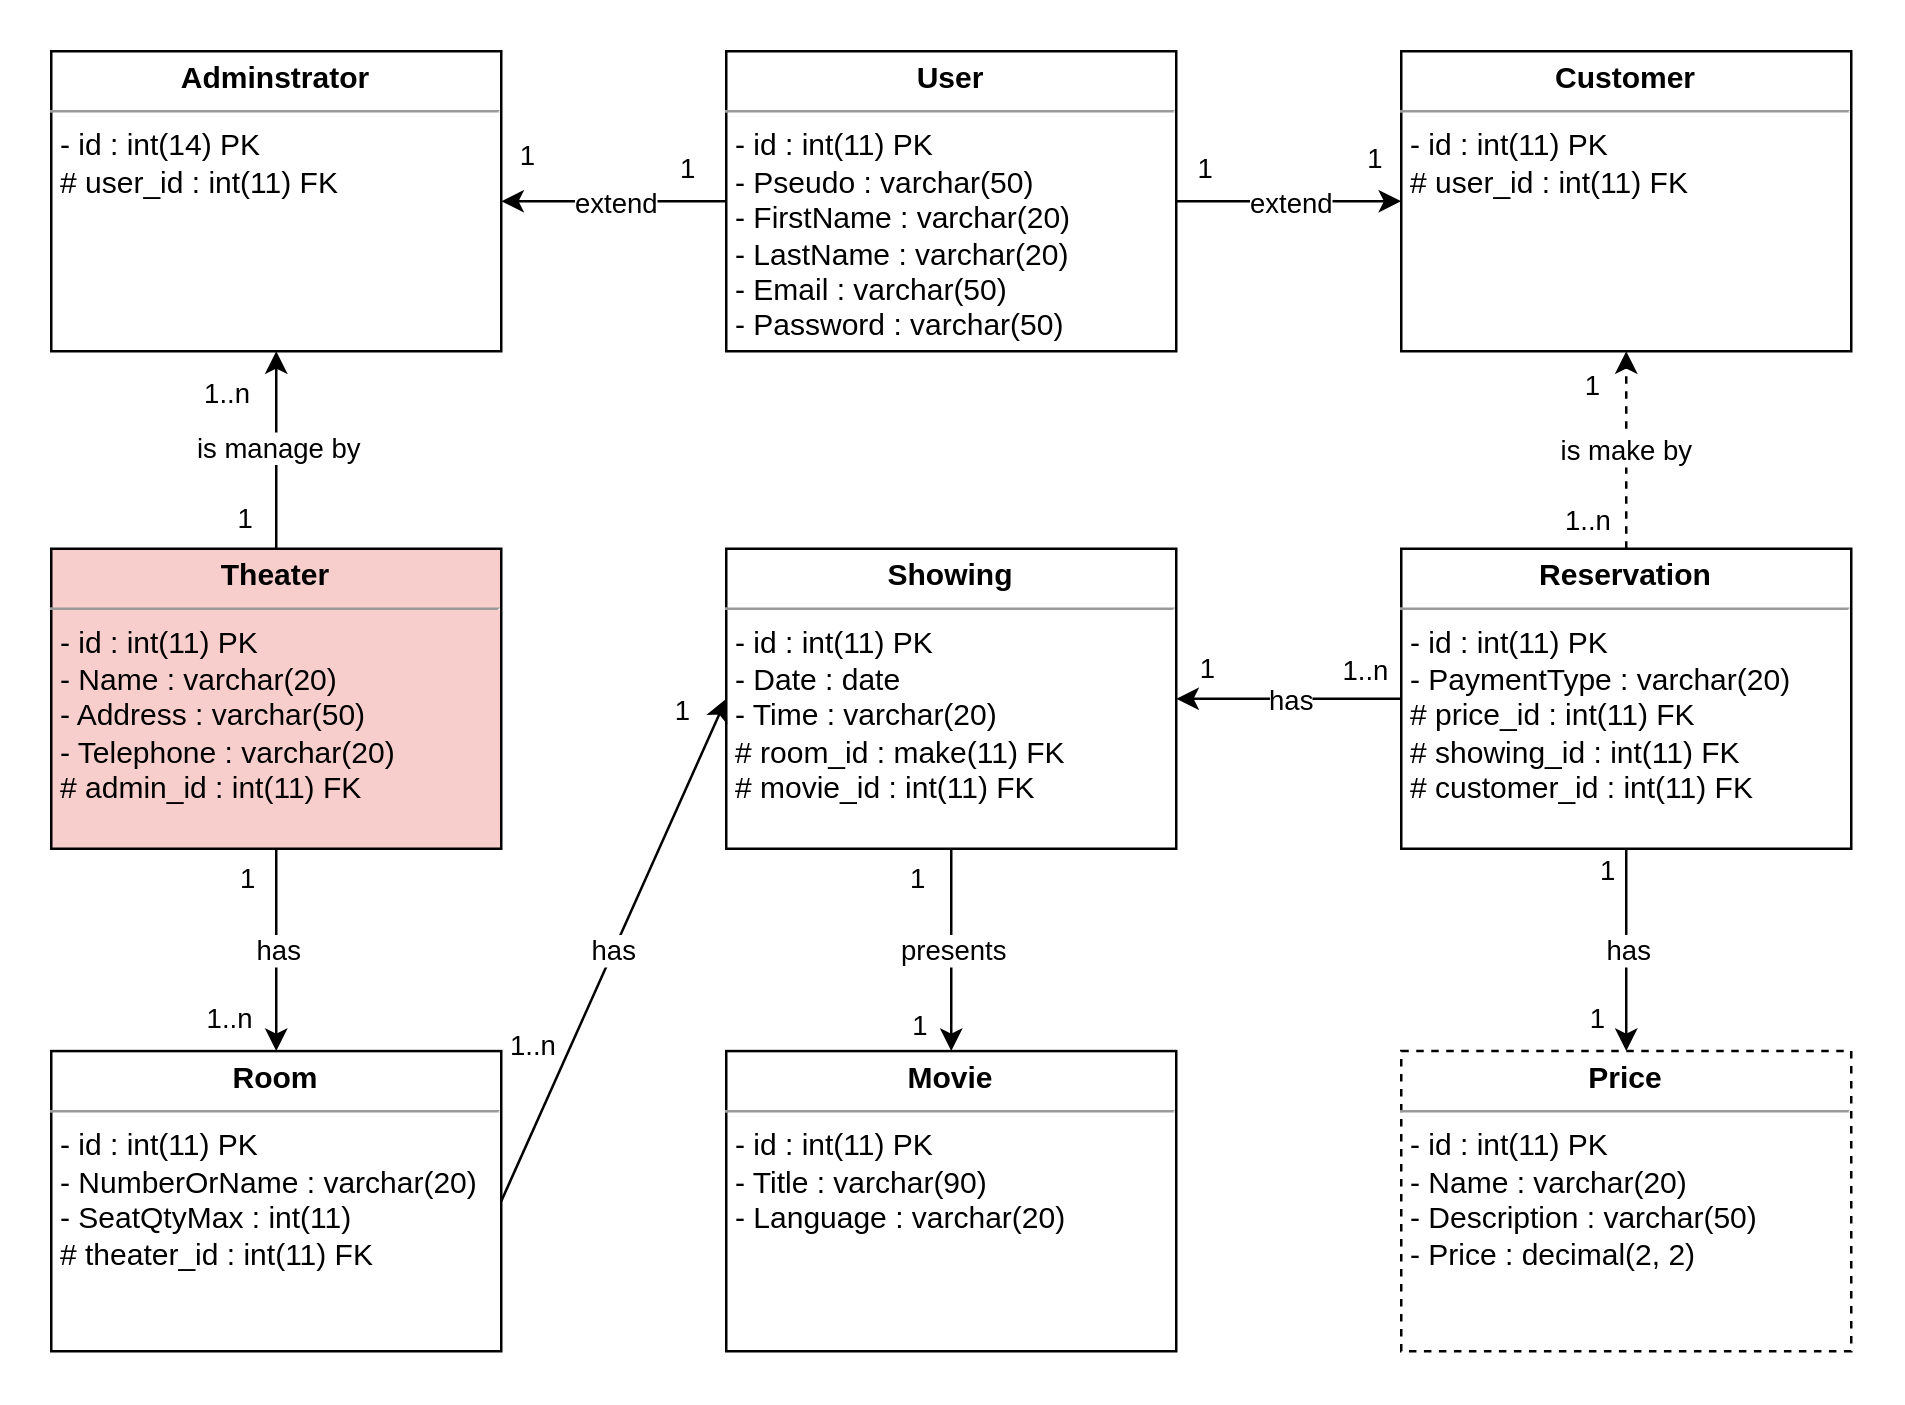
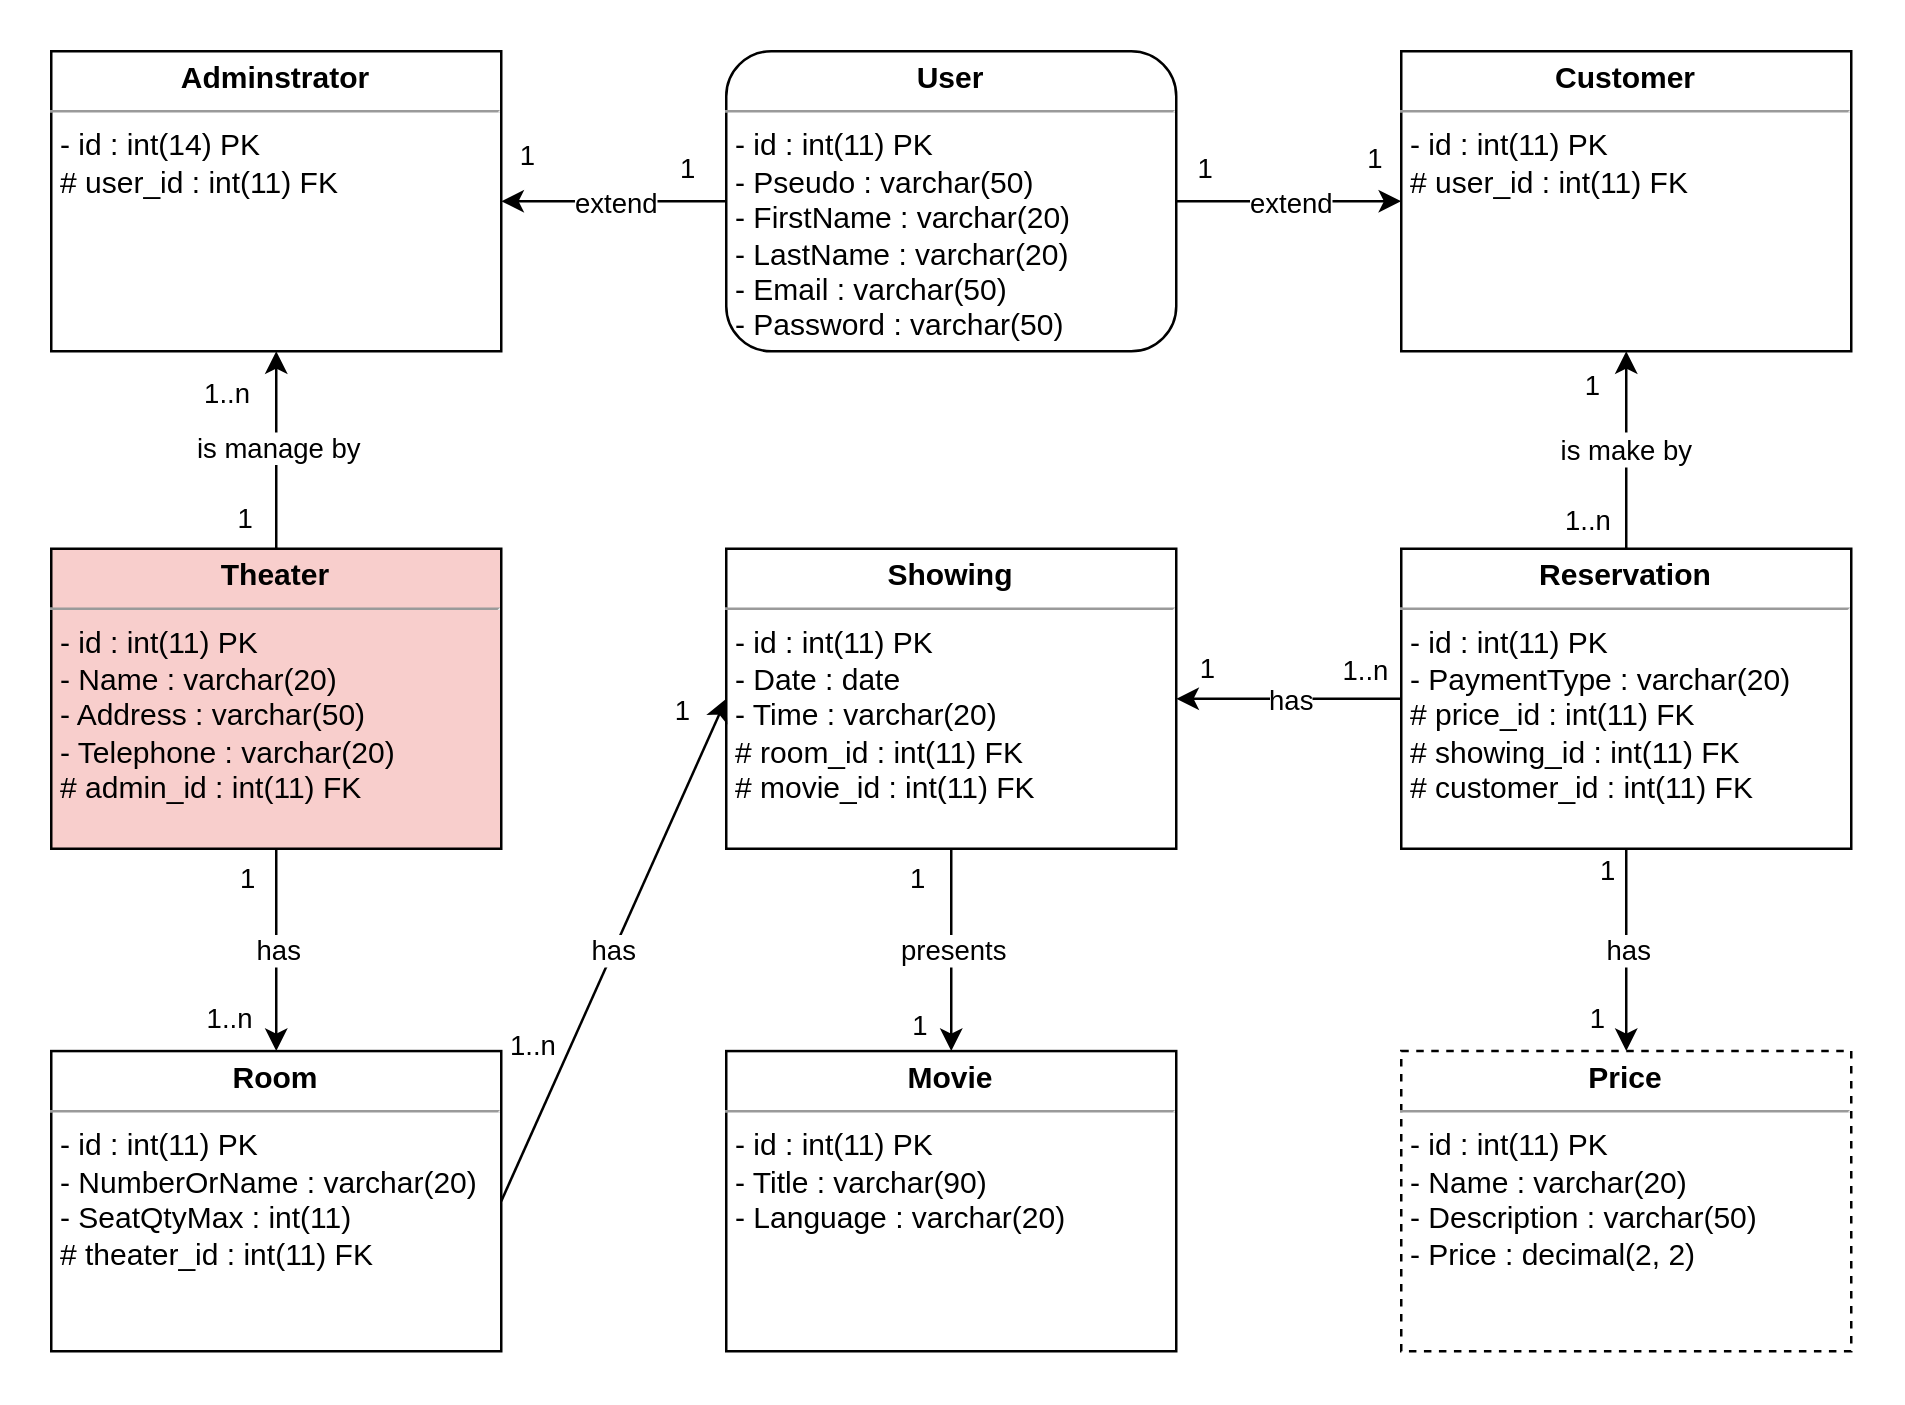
node "User - id : int(11) PK - Pseudo : varchar(50) - FirstName : varchar(20) - LastName : varchar(20) - Email : varchar(50) - Password : varchar(50)": shape rectangle -> rounded rectangle
edge "Reservation - id : int(11) PK - PaymentType : varchar(20) # price_id : int(11) FK # showing_id : int(11) FK # customer_id : int(11) FK" -> "Customer - id : int(11) PK # user_id : int(11) FK": style dashed -> solid
node "Showing - id : int(11) PK - Date : date - Time : varchar(20) # room_id : make(11) FK # movie_id : int(11) FK": label "Showing - id : int(11) PK - Date : date - Time : varchar(20) # room_id : make(11) FK # movie_id : int(11) FK" -> "Showing - id : int(11) PK - Date : date - Time : varchar(20) # room_id : int(11) FK # movie_id : int(11) FK"
